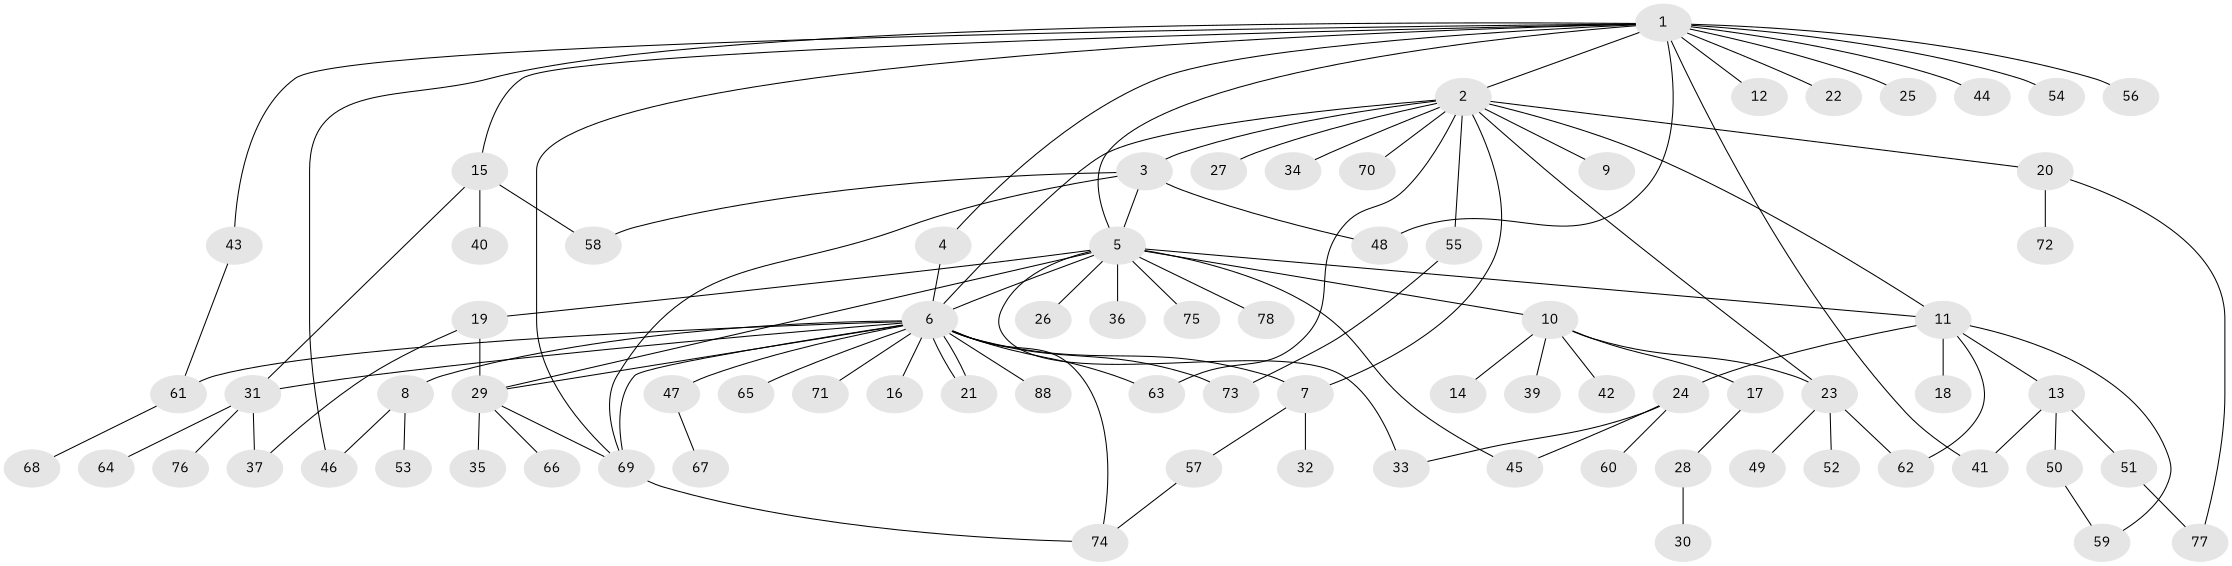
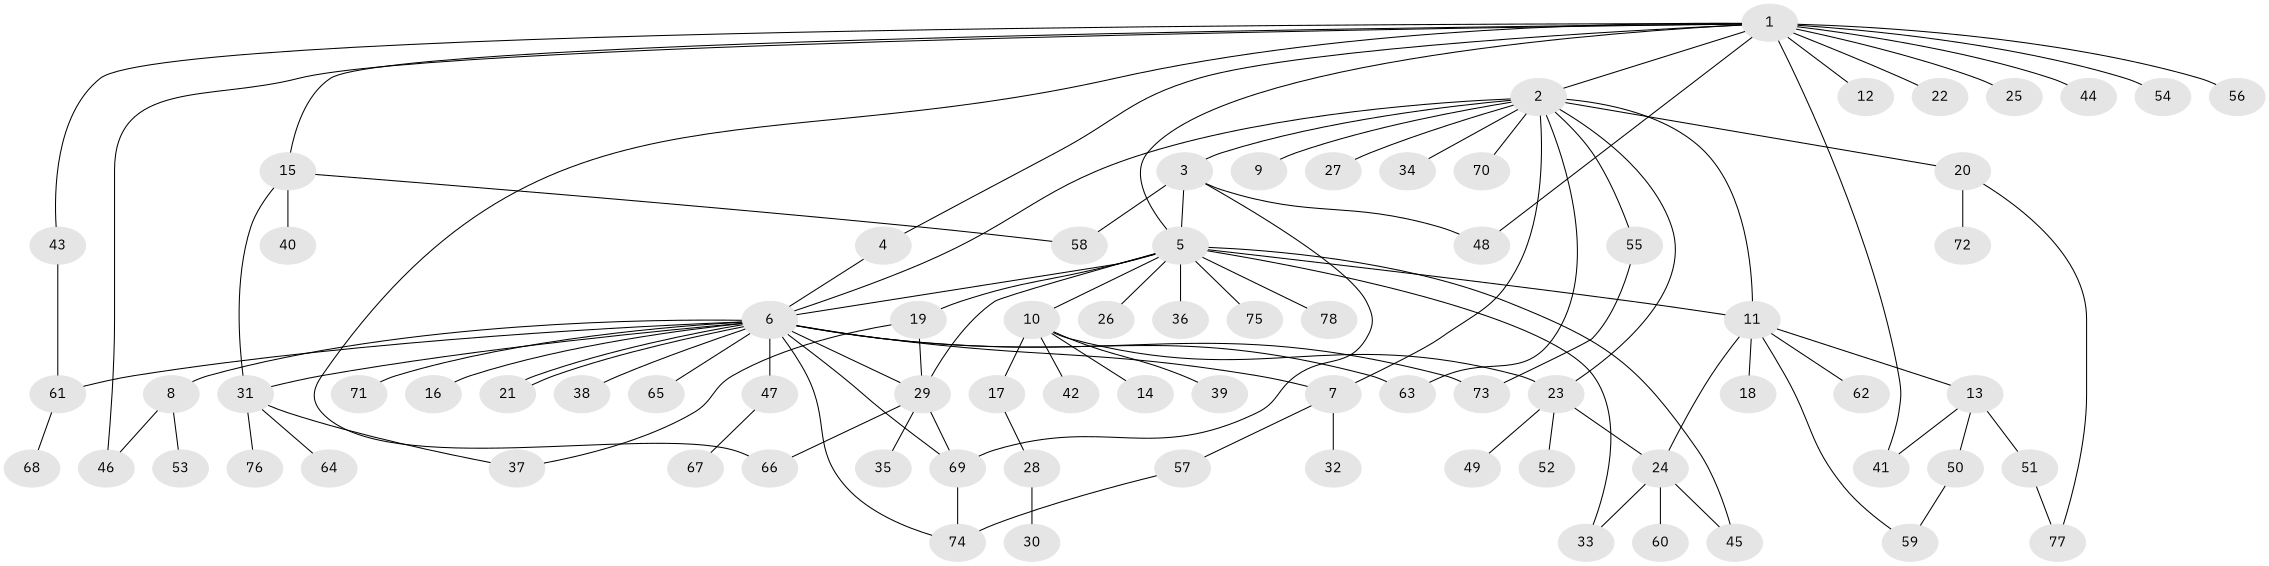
edge "1" -- "69": now "1" -- "66"
node "88": label "88" -> "38"
edge "23" -- "62": now "23" -- "24"
